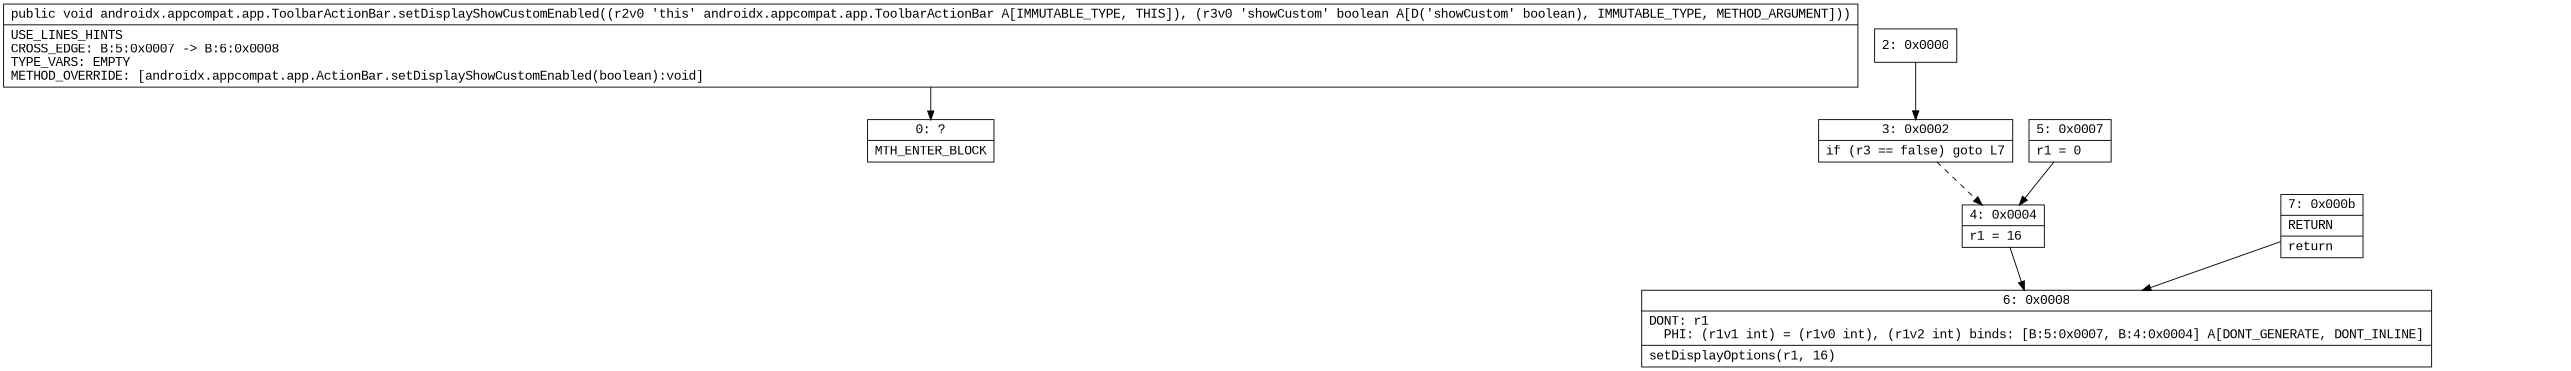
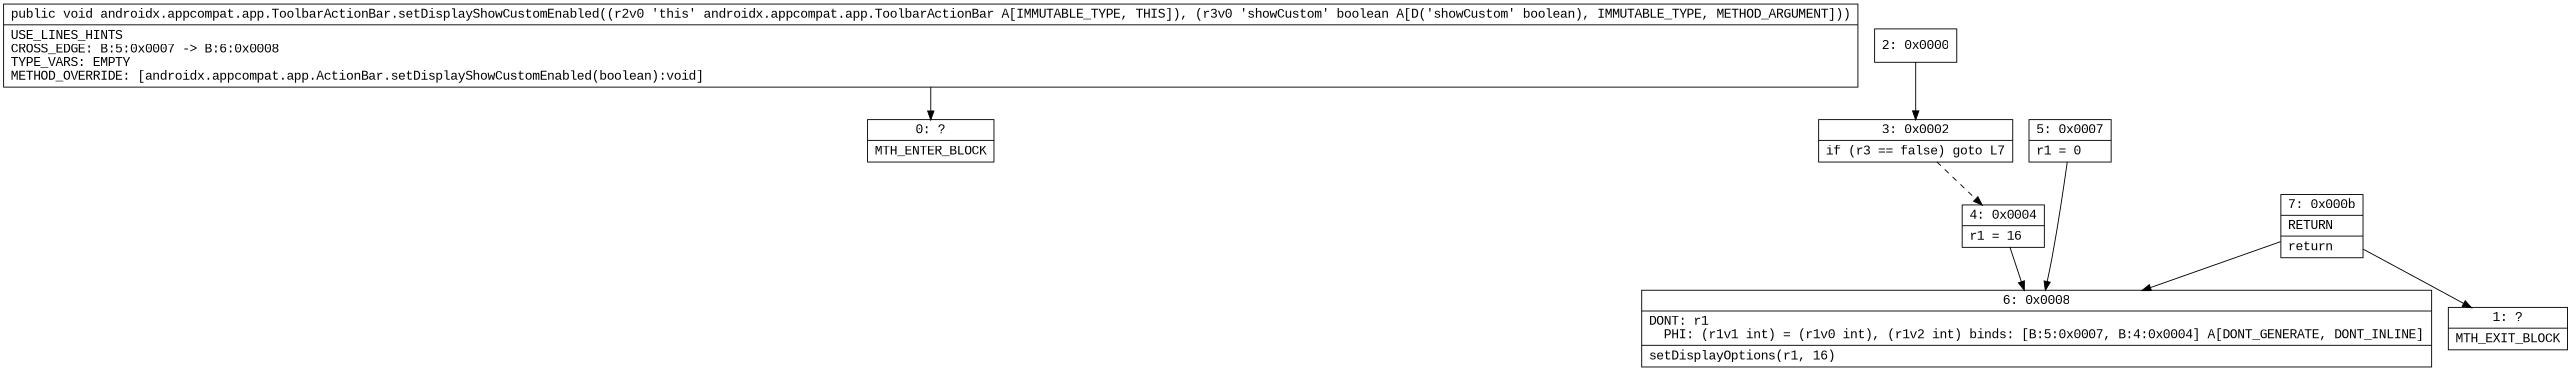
edge "5: 0x0007" -> "4: 0x0004": now "5: 0x0007" -> "6: 0x0008"
node "1: ?": added
